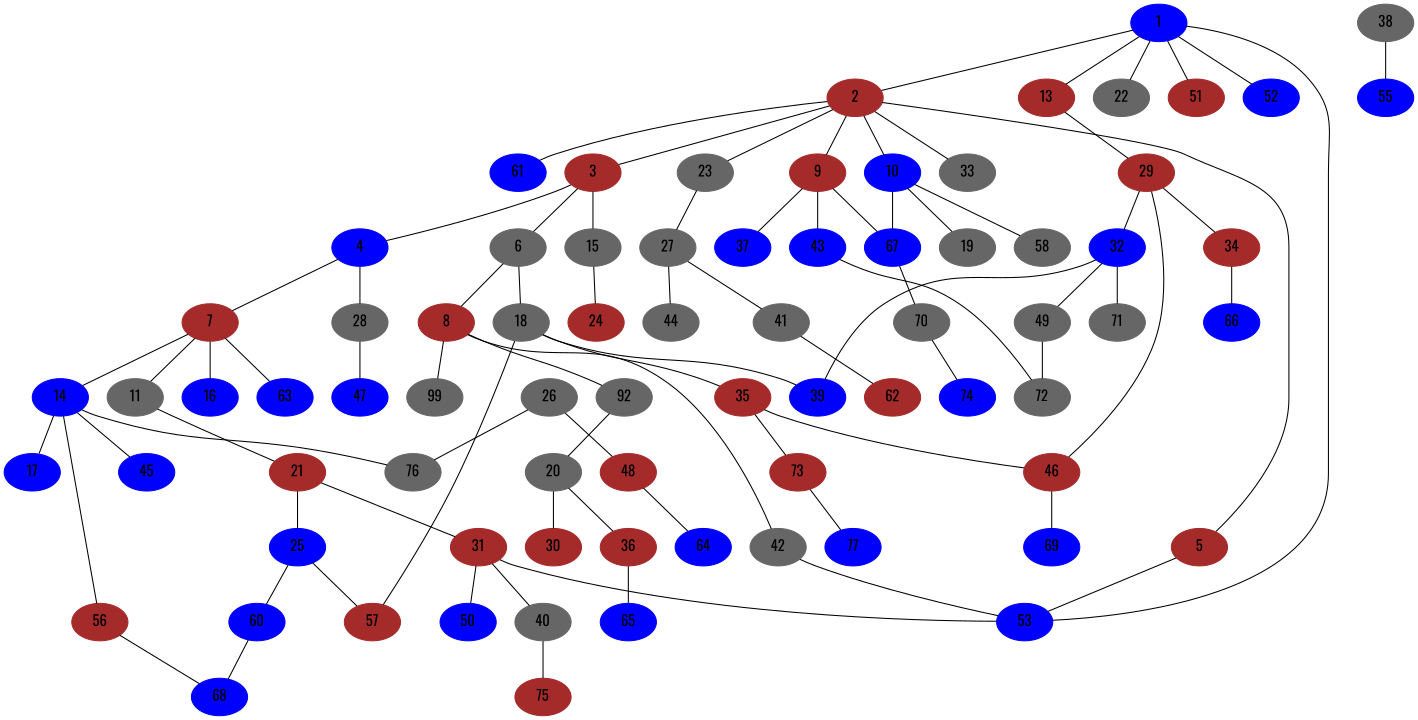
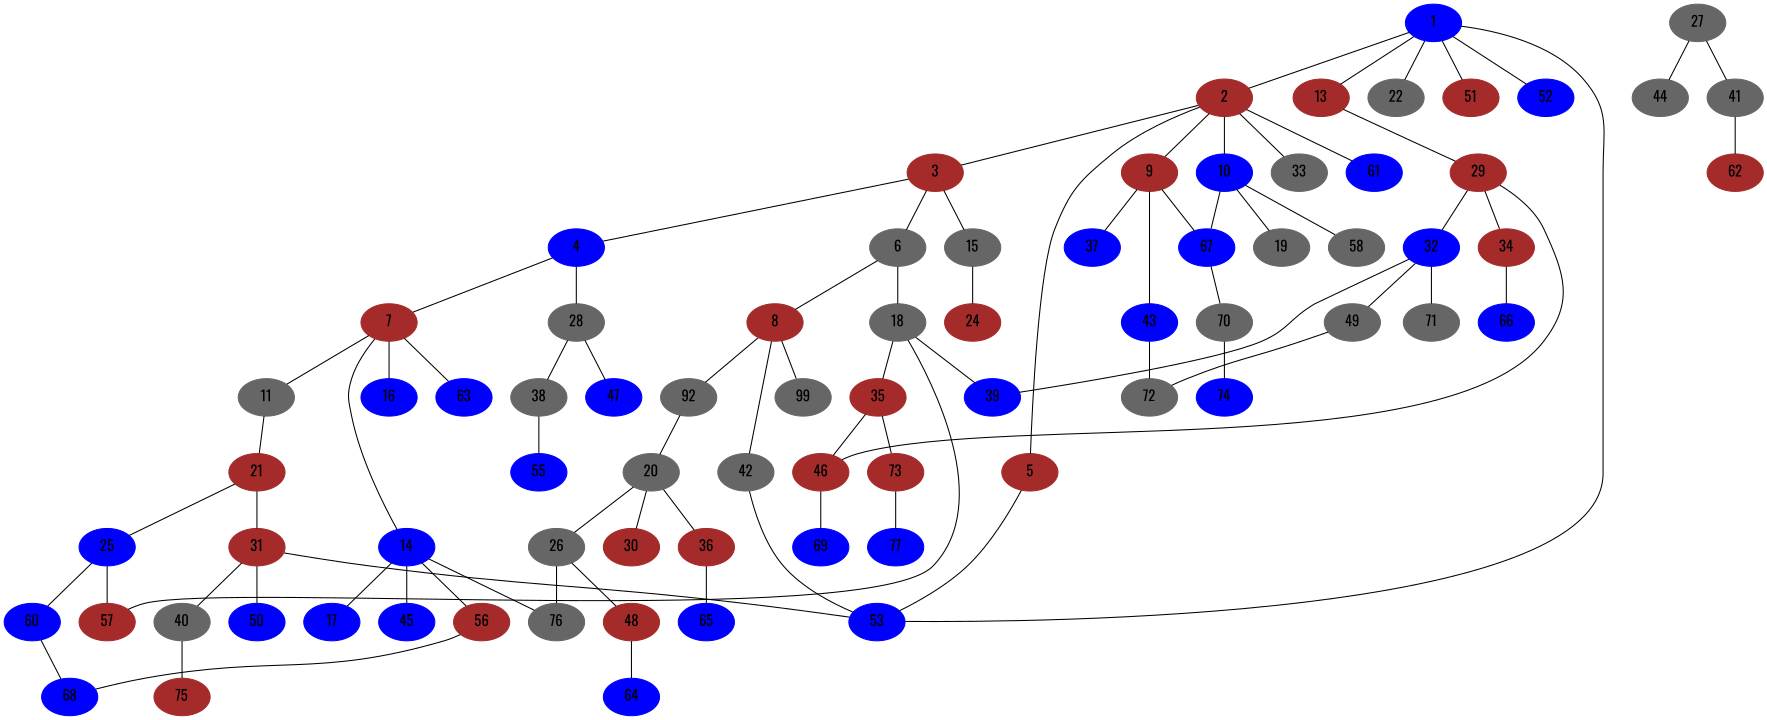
node "23": removed
edge "28" -- "38": added
edge "20" -- "26": added
